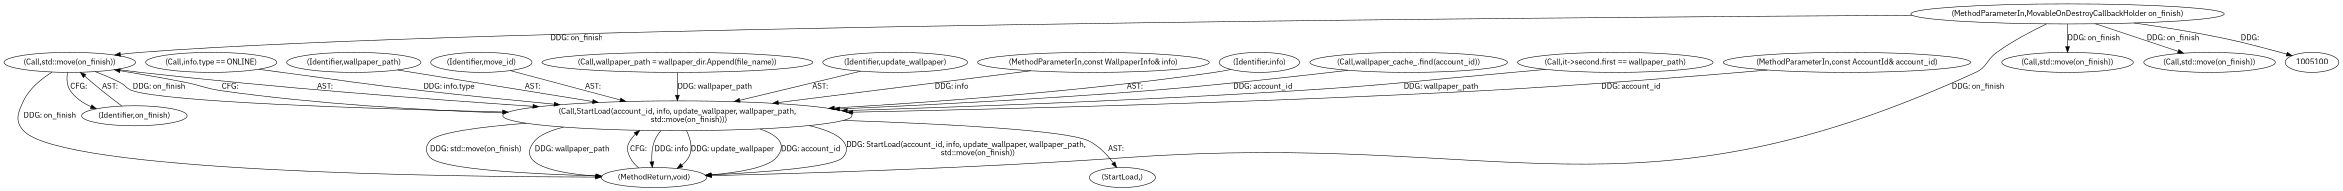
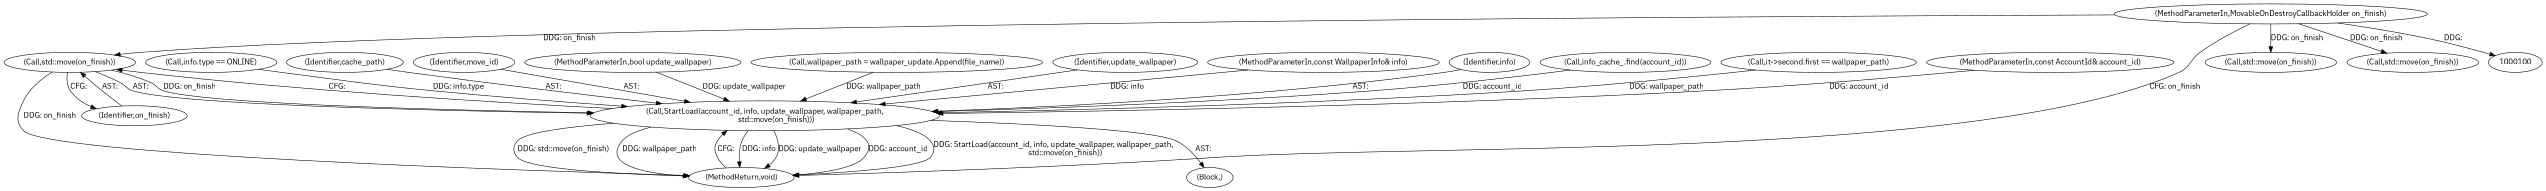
node "(Identifier,wallpaper_path)": label "(Identifier,wallpaper_path)" -> "(Identifier,cache_path)"
node "(MethodParameterIn,bool update_wallpaper)": added
node "(Call,wallpaper_path = wallpaper_dir.Append(file_name))": label "(Call,wallpaper_path = wallpaper_dir.Append(file_name))" -> "(Call,wallpaper_path = wallpaper_update.Append(file_name))"
node "(Call,wallpaper_cache_.find(account_id))": label "(Call,wallpaper_cache_.find(account_id))" -> "(Call,info_cache_.find(account_id))"
node "1005100": label "1005100" -> "1000100"
edge "(MethodParameterIn,MovableOnDestroyCallbackHolder on_finish)" -> "(MethodReturn,void)": label "DDG: on_finish" -> "CFG: on_finish"
node "(StartLoad,)": label "(StartLoad,)" -> "(Block,)"
